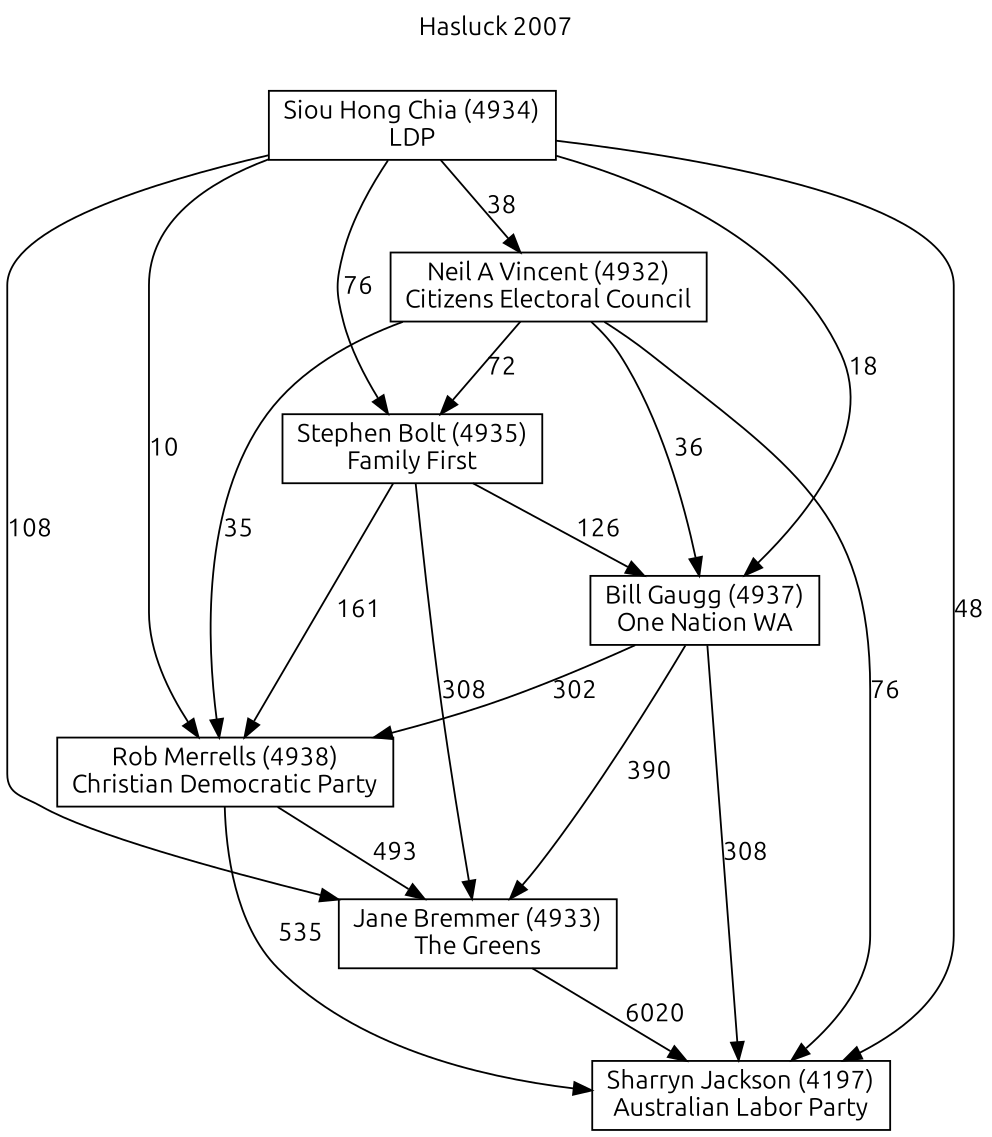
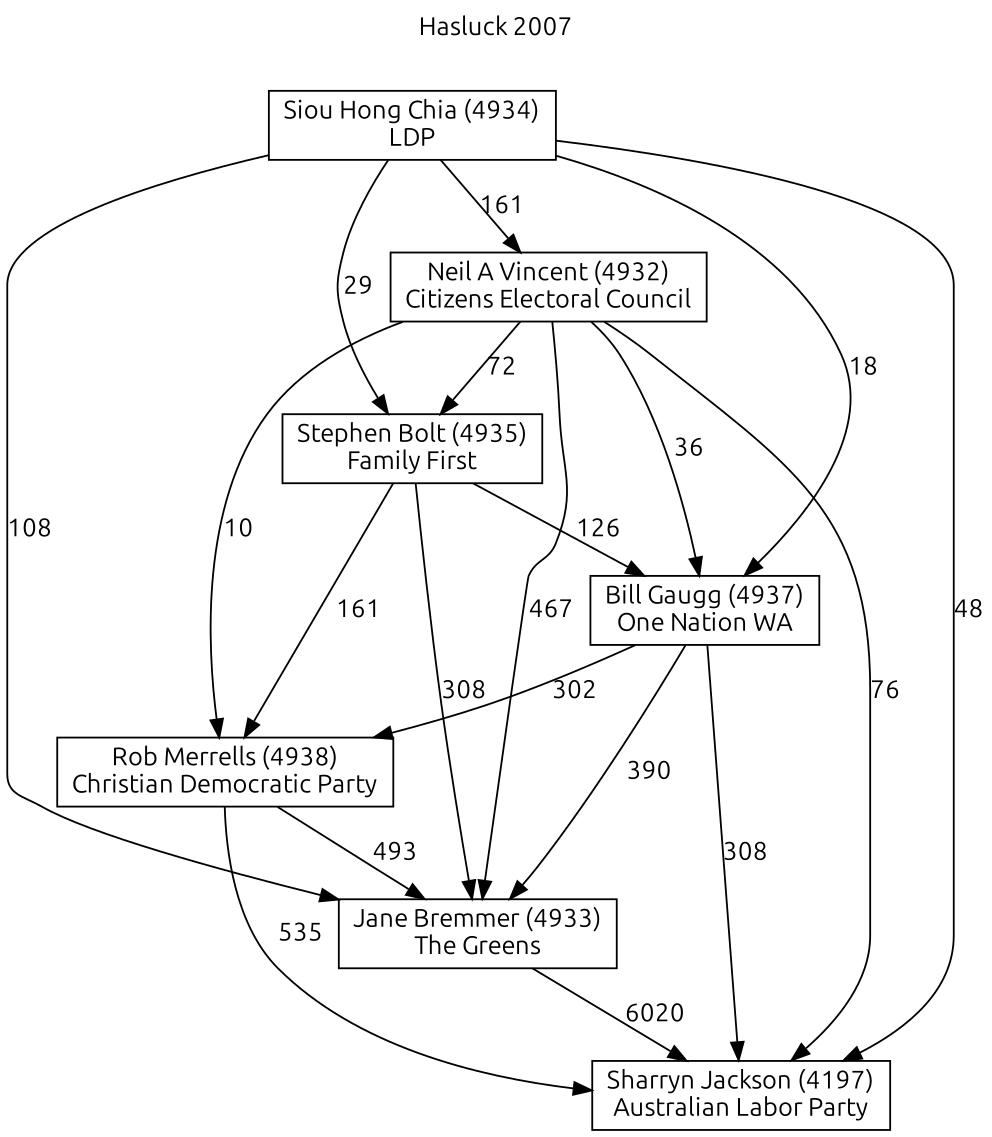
edge "Siou Hong Chia (4934) LDP" -> "Neil A Vincent (4932) Citizens Electoral Council": label "38" -> "161"
edge "Siou Hong Chia (4934) LDP" -> "Stephen Bolt (4935) Family First": label "76" -> "29"
edge "Siou Hong Chia (4934) LDP" -> "Rob Merrells (4938) Christian Democratic Party": removed, label "10"
edge "Neil A Vincent (4932) Citizens Electoral Council" -> "Rob Merrells (4938) Christian Democratic Party": label "35" -> "10"
edge "Neil A Vincent (4932) Citizens Electoral Council" -> "Jane Bremmer (4933) The Greens": added, label "467"
